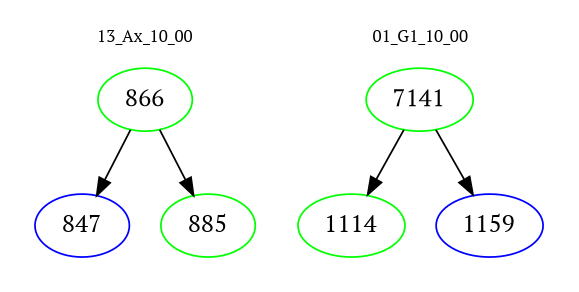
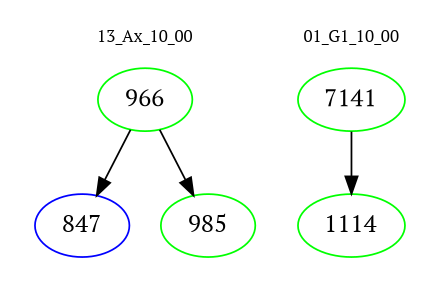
node "866": label "866" -> "966"
node "885": label "885" -> "985"
node "1159": removed
